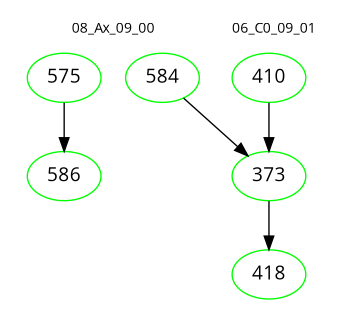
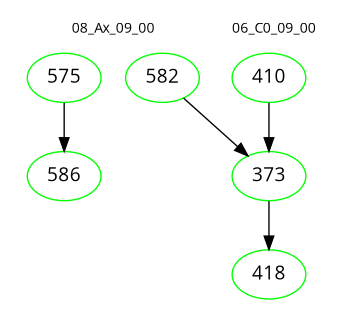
cluster "06_C0_09_01": label "06_C0_09_01" -> "06_C0_09_00"
node "584": label "584" -> "582"
